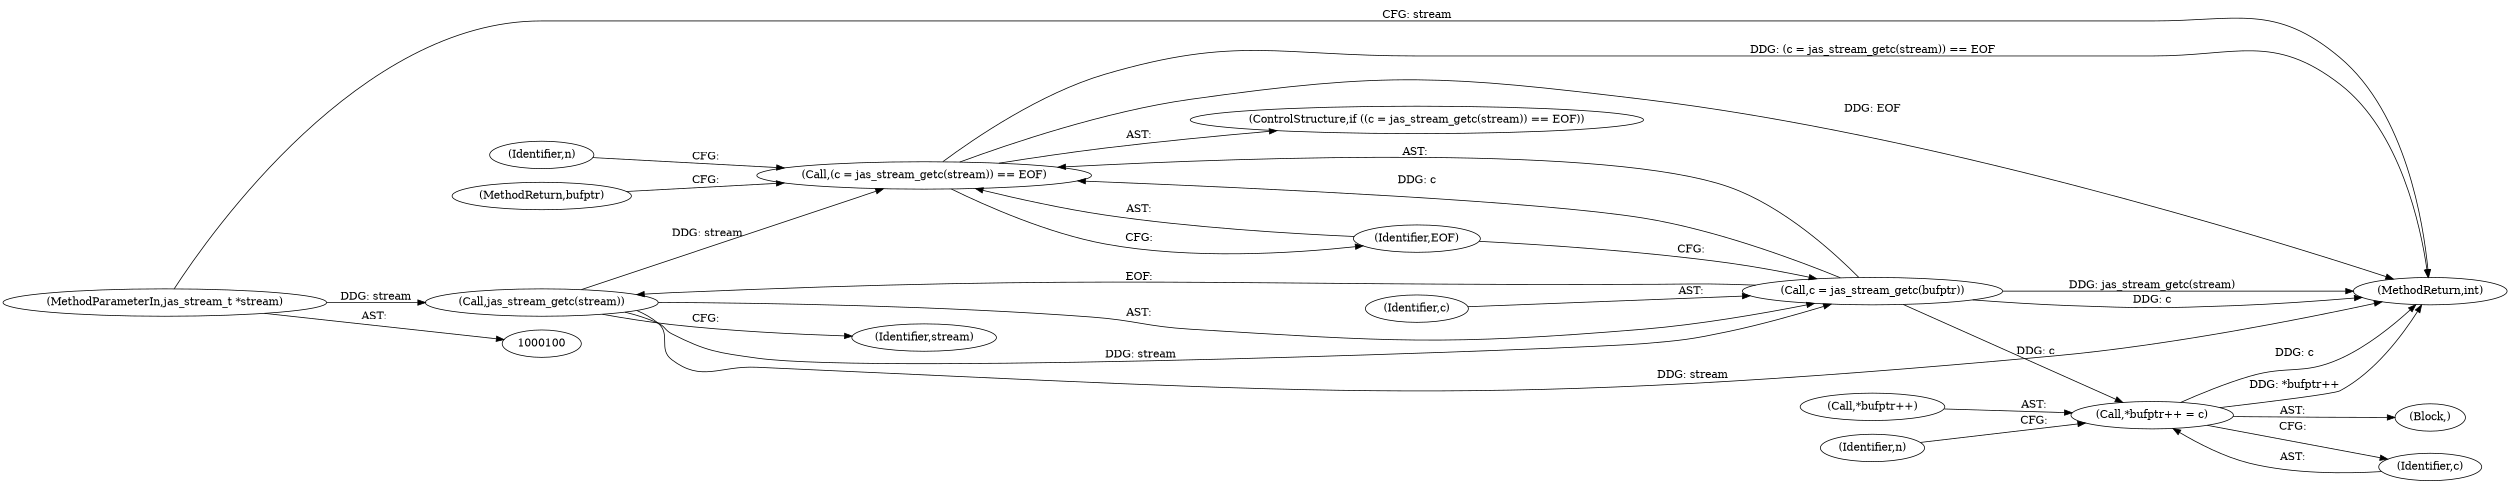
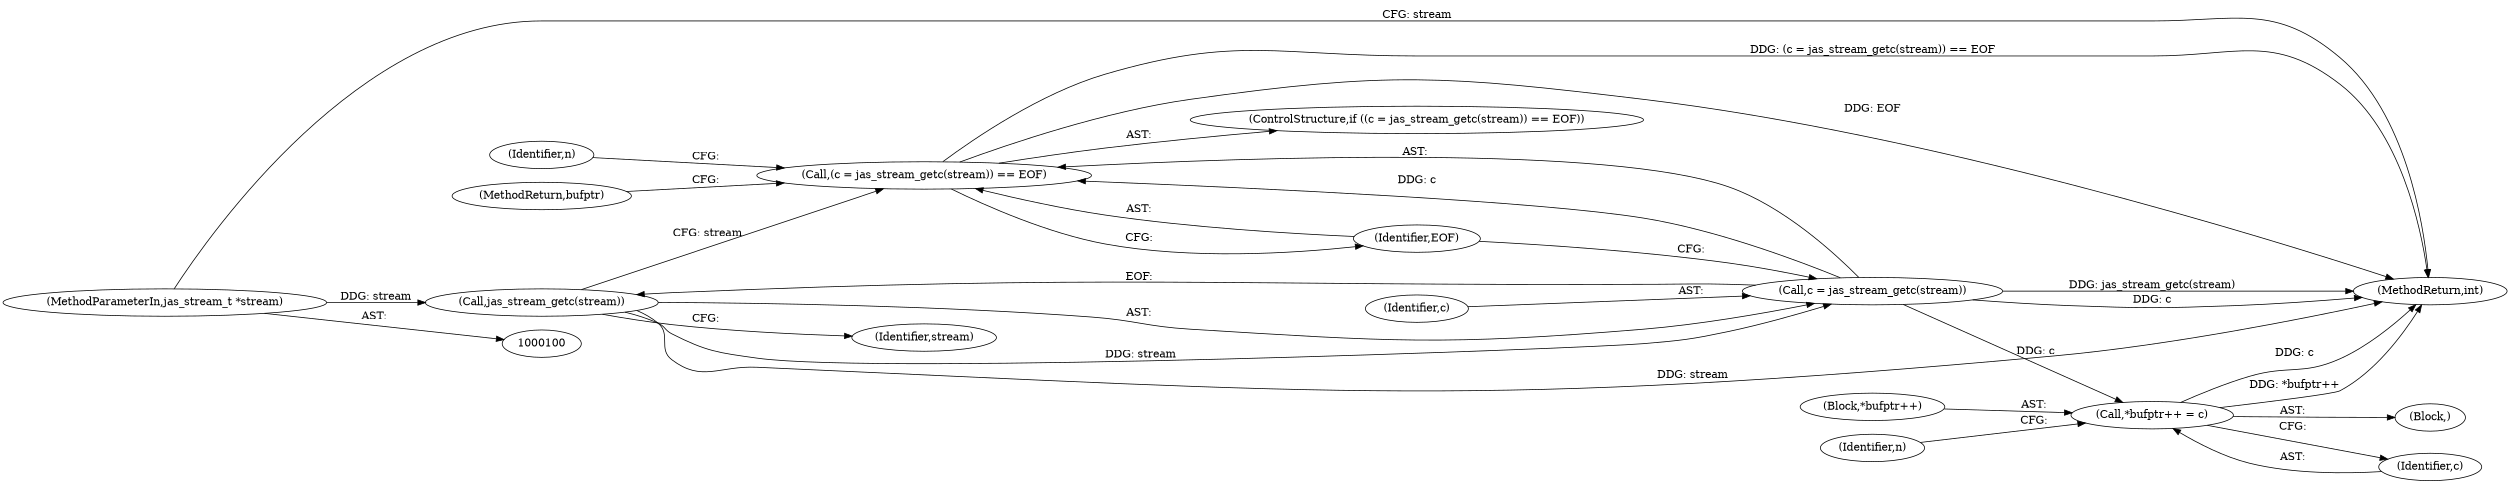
edge "(Call,jas_stream_getc(stream))" -> "(Call,(c = jas_stream_getc(stream)) == EOF)": label "DDG: stream" -> "CFG: stream"
node "(Call,c = jas_stream_getc(bufptr))": label "(Call,c = jas_stream_getc(bufptr))" -> "(Call,c = jas_stream_getc(stream))"
node "(Call,*bufptr++)": label "(Call,*bufptr++)" -> "(Block,*bufptr++)"
